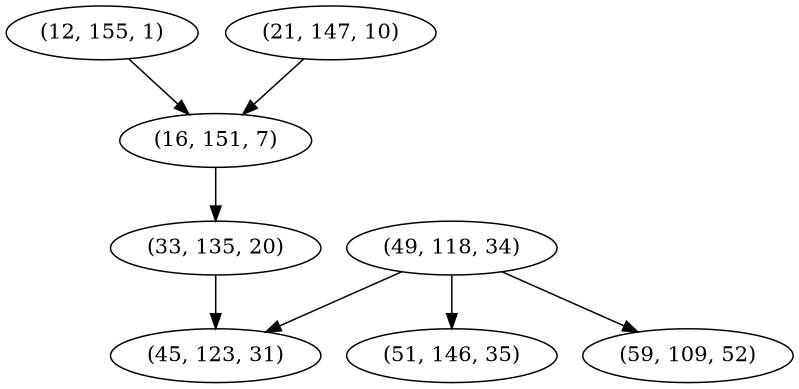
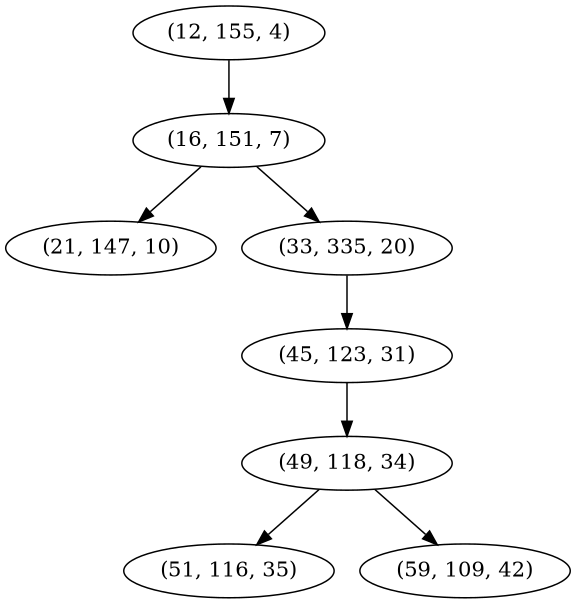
node "(12, 155, 1)": label "(12, 155, 1)" -> "(12, 155, 4)"
edge "(21, 147, 10)" -> "(16, 151, 7)": reversed
node "(33, 135, 20)": label "(33, 135, 20)" -> "(33, 335, 20)"
edge "(49, 118, 34)" -> "(45, 123, 31)": reversed
node "(51, 146, 35)": label "(51, 146, 35)" -> "(51, 116, 35)"
node "(59, 109, 52)": label "(59, 109, 52)" -> "(59, 109, 42)"
